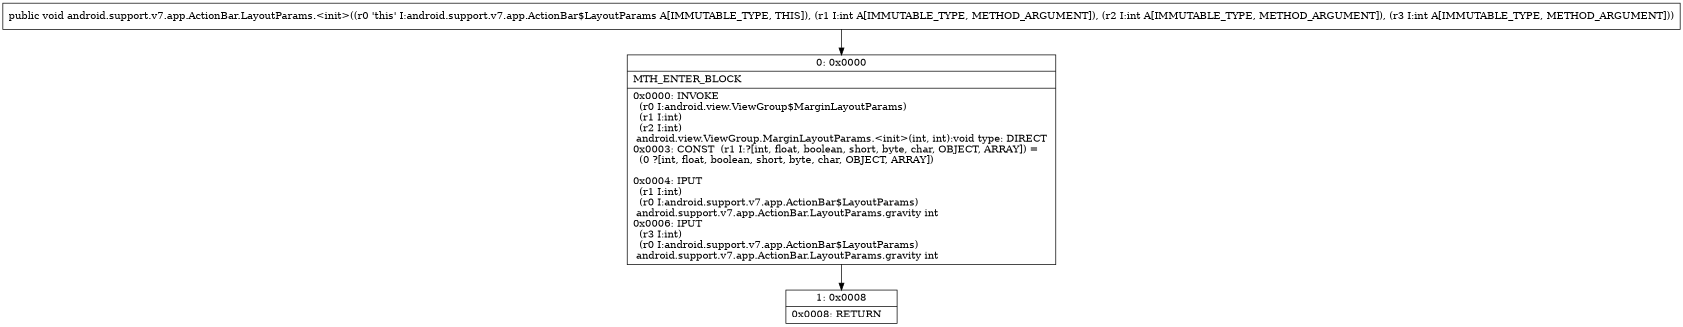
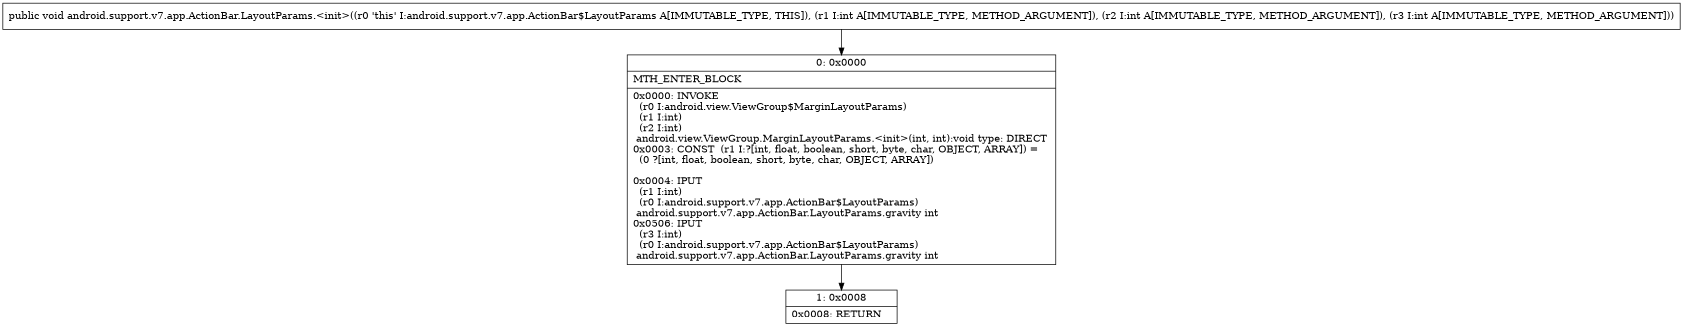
node "0: 0x0000": text "0x0006: IPUT" -> "0x0506: IPUT"
